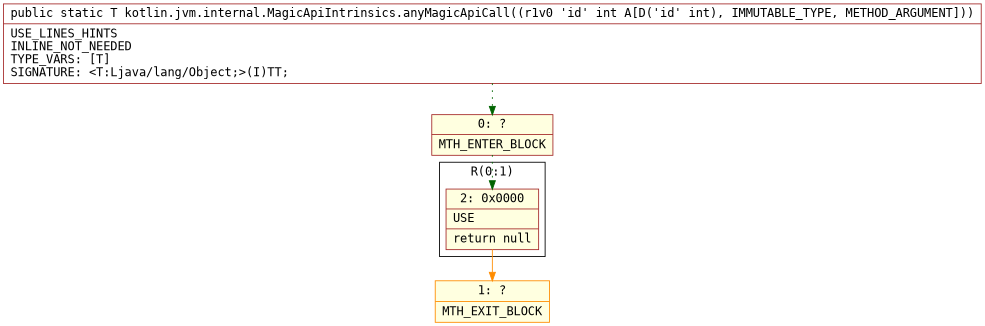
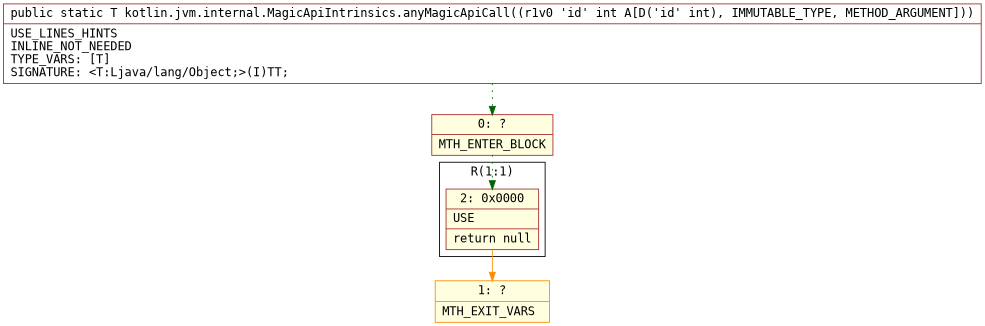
cluster "R(0:1)": label "R(0:1)" -> "R(1:1)"
node "1: ?": text "MTH_EXIT_BLOCK" -> "MTH_EXIT_VARS"
